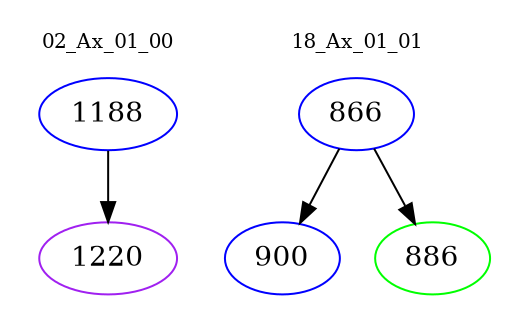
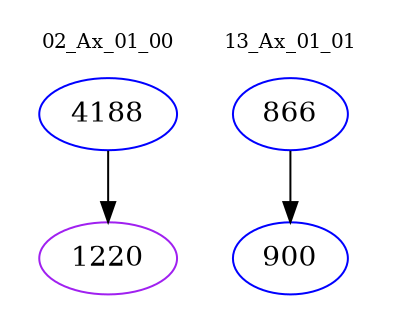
cluster "18_Ax_01_01": label "18_Ax_01_01" -> "13_Ax_01_01"
node "1188": label "1188" -> "4188"
node "886": removed
